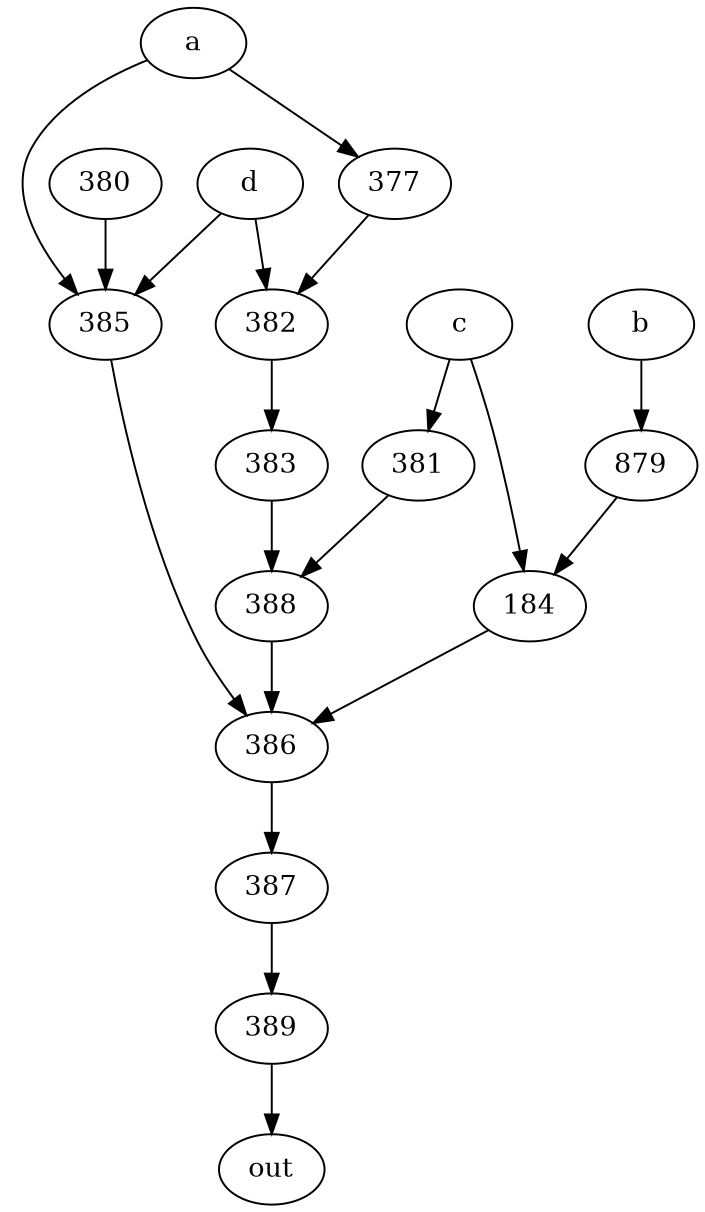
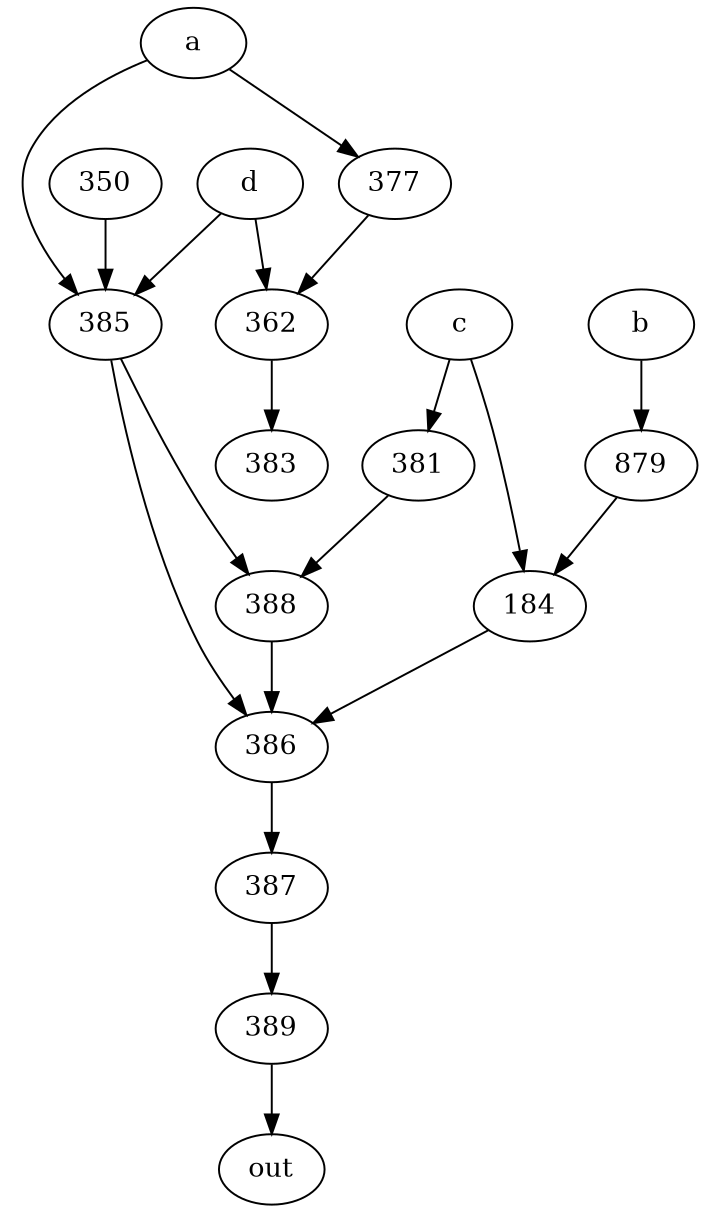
node "380": label "380" -> "350"
node "382": label "382" -> "362"
edge "383" -> "388": now "385" -> "388"
